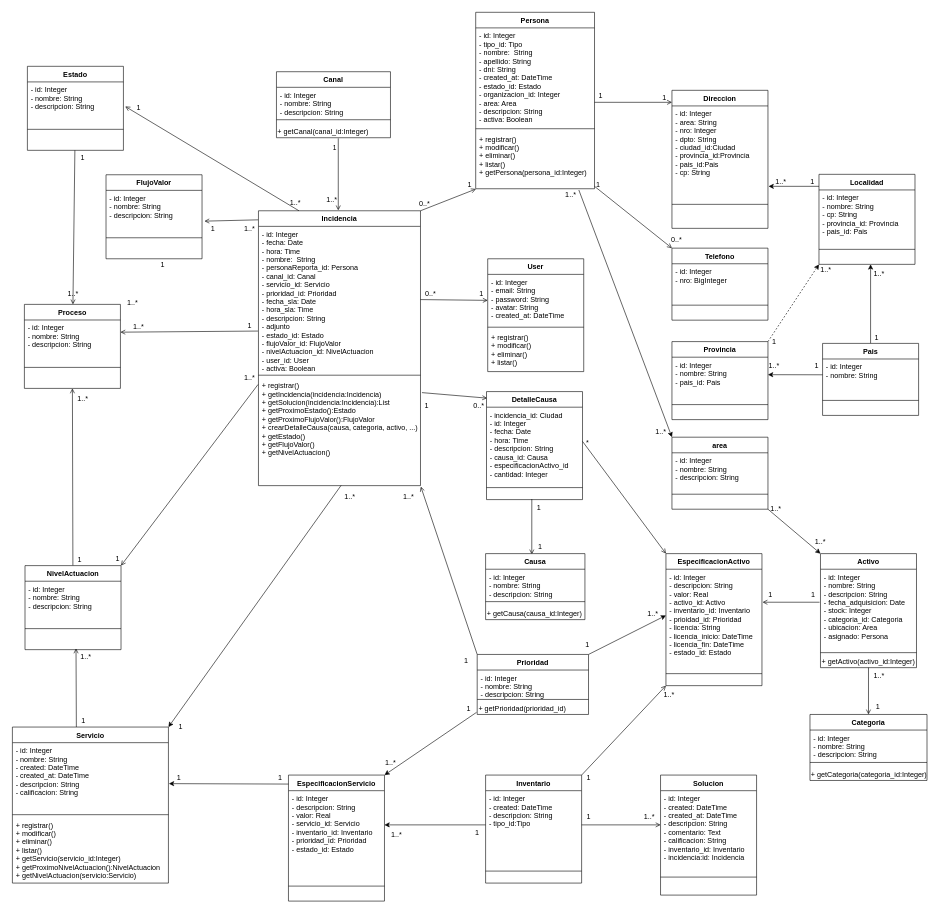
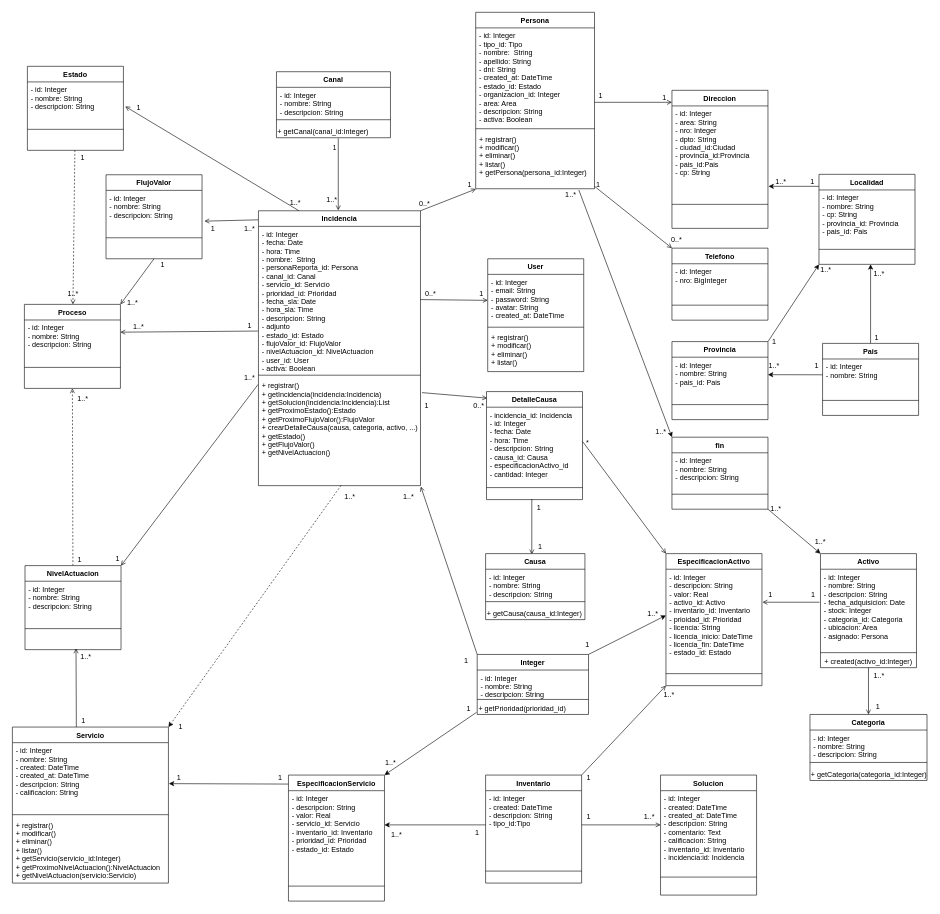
edge "Estado" -> "Proceso": style solid -> dashed
edge "FlujoValor" -> "Proceso": added
edge "Provincia" -> "Localidad": style dashed -> solid
node "- incidencia_id: Ciudad - id: Integer - fecha: Date - hora: Time - descripcion: String - causa_id: Causa - especificacionActivo_id - cantidad: Integer": label "- incidencia_id: Ciudad - id: Integer - fecha: Date - hora: Time - descripcion: String - causa_id: Causa - especificacionActivo_id - cantidad: Integer" -> "- incidencia_id: Incidencia - id: Integer - fecha: Date - hora: Time - descripcion: String - causa_id: Causa - especificacionActivo_id - cantidad: Integer"
node "area": label "area" -> "fin"
edge "NivelActuacion" -> "Proceso": style solid -> dashed
edge "+ registrar() + getIncidencia(incidencia:Incidencia) + getSolucion(incidencia:Incidencia):List + getProximoEstado():Estado + getProximoFlujoValor():FlujoValor + crearDetalleCausa(causa, categoria, activo, ...) + getEstado() + getFlujoValor() + getNivelActuacion()" -> "Servicio": style solid -> dashed
node "Prioridad": label "Prioridad" -> "Integer"
node "+ getActivo(activo_id:Integer)": label "+ getActivo(activo_id:Integer)" -> "+ created(activo_id:Integer)"
